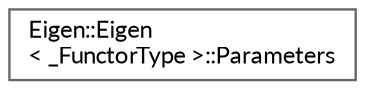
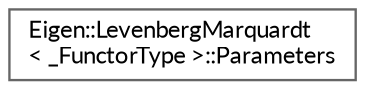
node "Eigen::Eigen < _FunctorType >::Parameters": label "Eigen::Eigen < _FunctorType >::Parameters" -> "Eigen::LevenbergMarquardt < _FunctorType >::Parameters"
